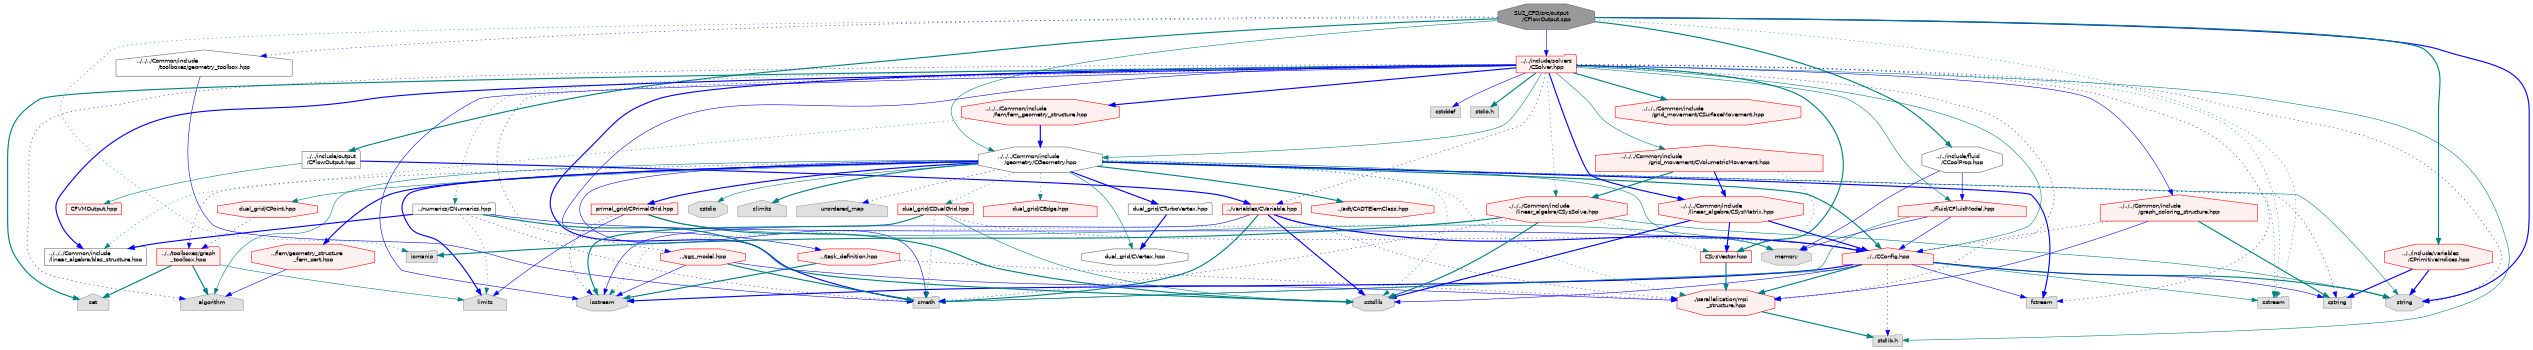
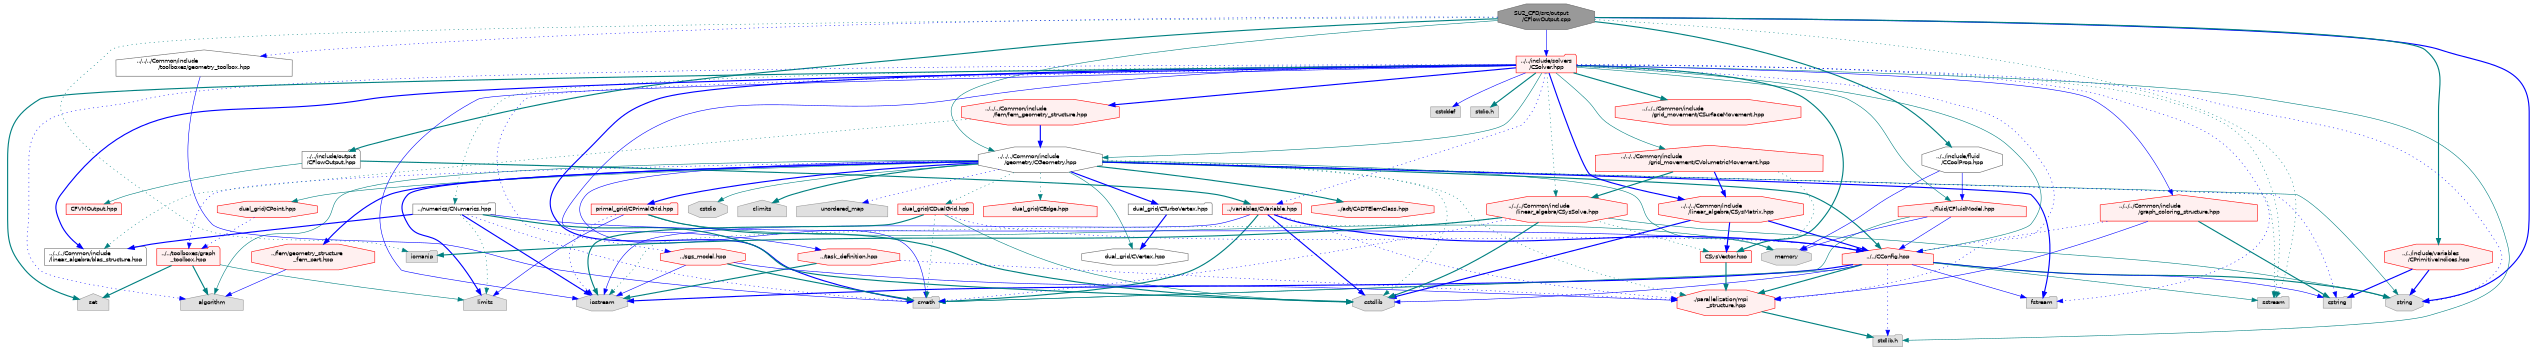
edge "../../include/output /CFlowOutput.hpp" -> "../variables/CVariable.hpp": color blue -> teal
edge "../numerics/CNumerics.hpp" -> "iostream": added
